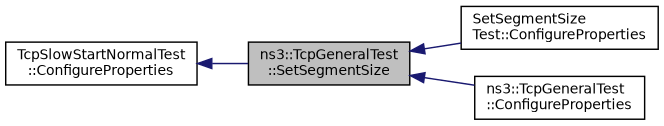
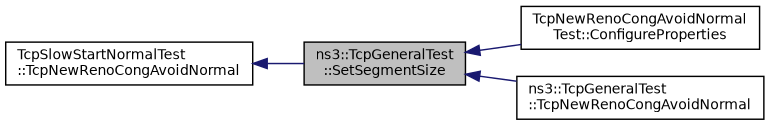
node "SetSegmentSize Test::ConfigureProperties": label "SetSegmentSize Test::ConfigureProperties" -> "TcpNewRenoCongAvoidNormal Test::ConfigureProperties"
node "TcpSlowStartNormalTest ::ConfigureProperties": label "TcpSlowStartNormalTest ::ConfigureProperties" -> "TcpSlowStartNormalTest ::TcpNewRenoCongAvoidNormal"
node "ns3::TcpGeneralTest ::ConfigureProperties": label "ns3::TcpGeneralTest ::ConfigureProperties" -> "ns3::TcpGeneralTest ::TcpNewRenoCongAvoidNormal"
